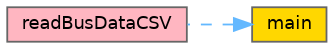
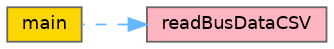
edge "readBusDataCSV" -> "main": reversed
